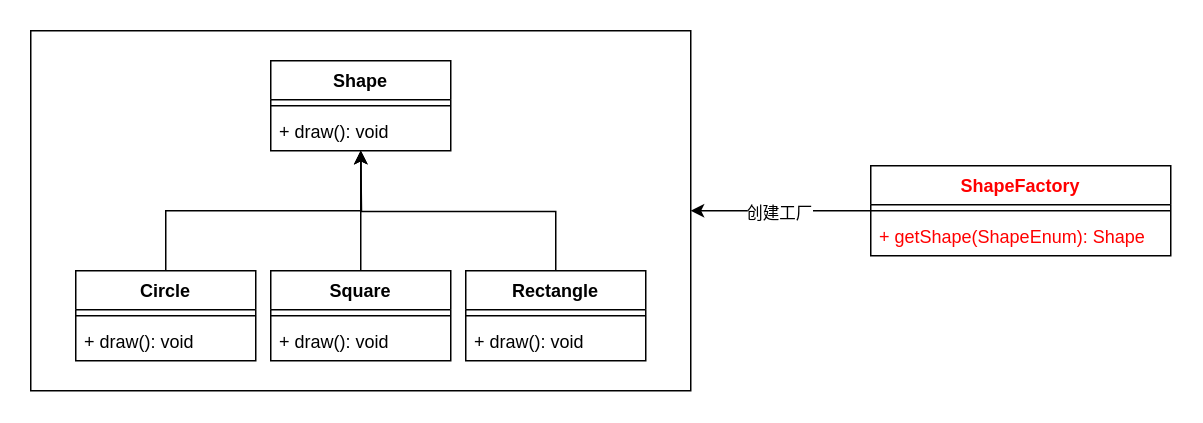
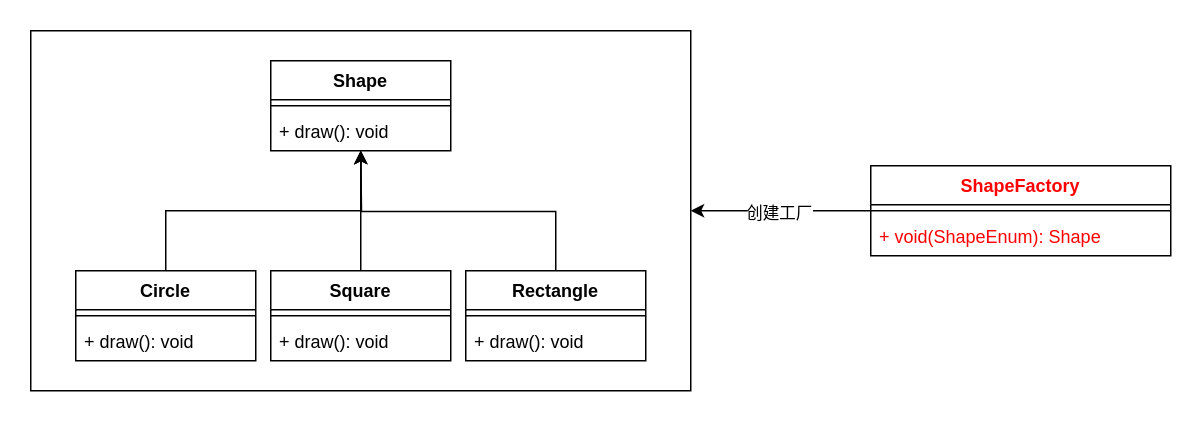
node "+ getShape(ShapeEnum): Shape": label "+ getShape(ShapeEnum): Shape" -> "+ void(ShapeEnum): Shape"
